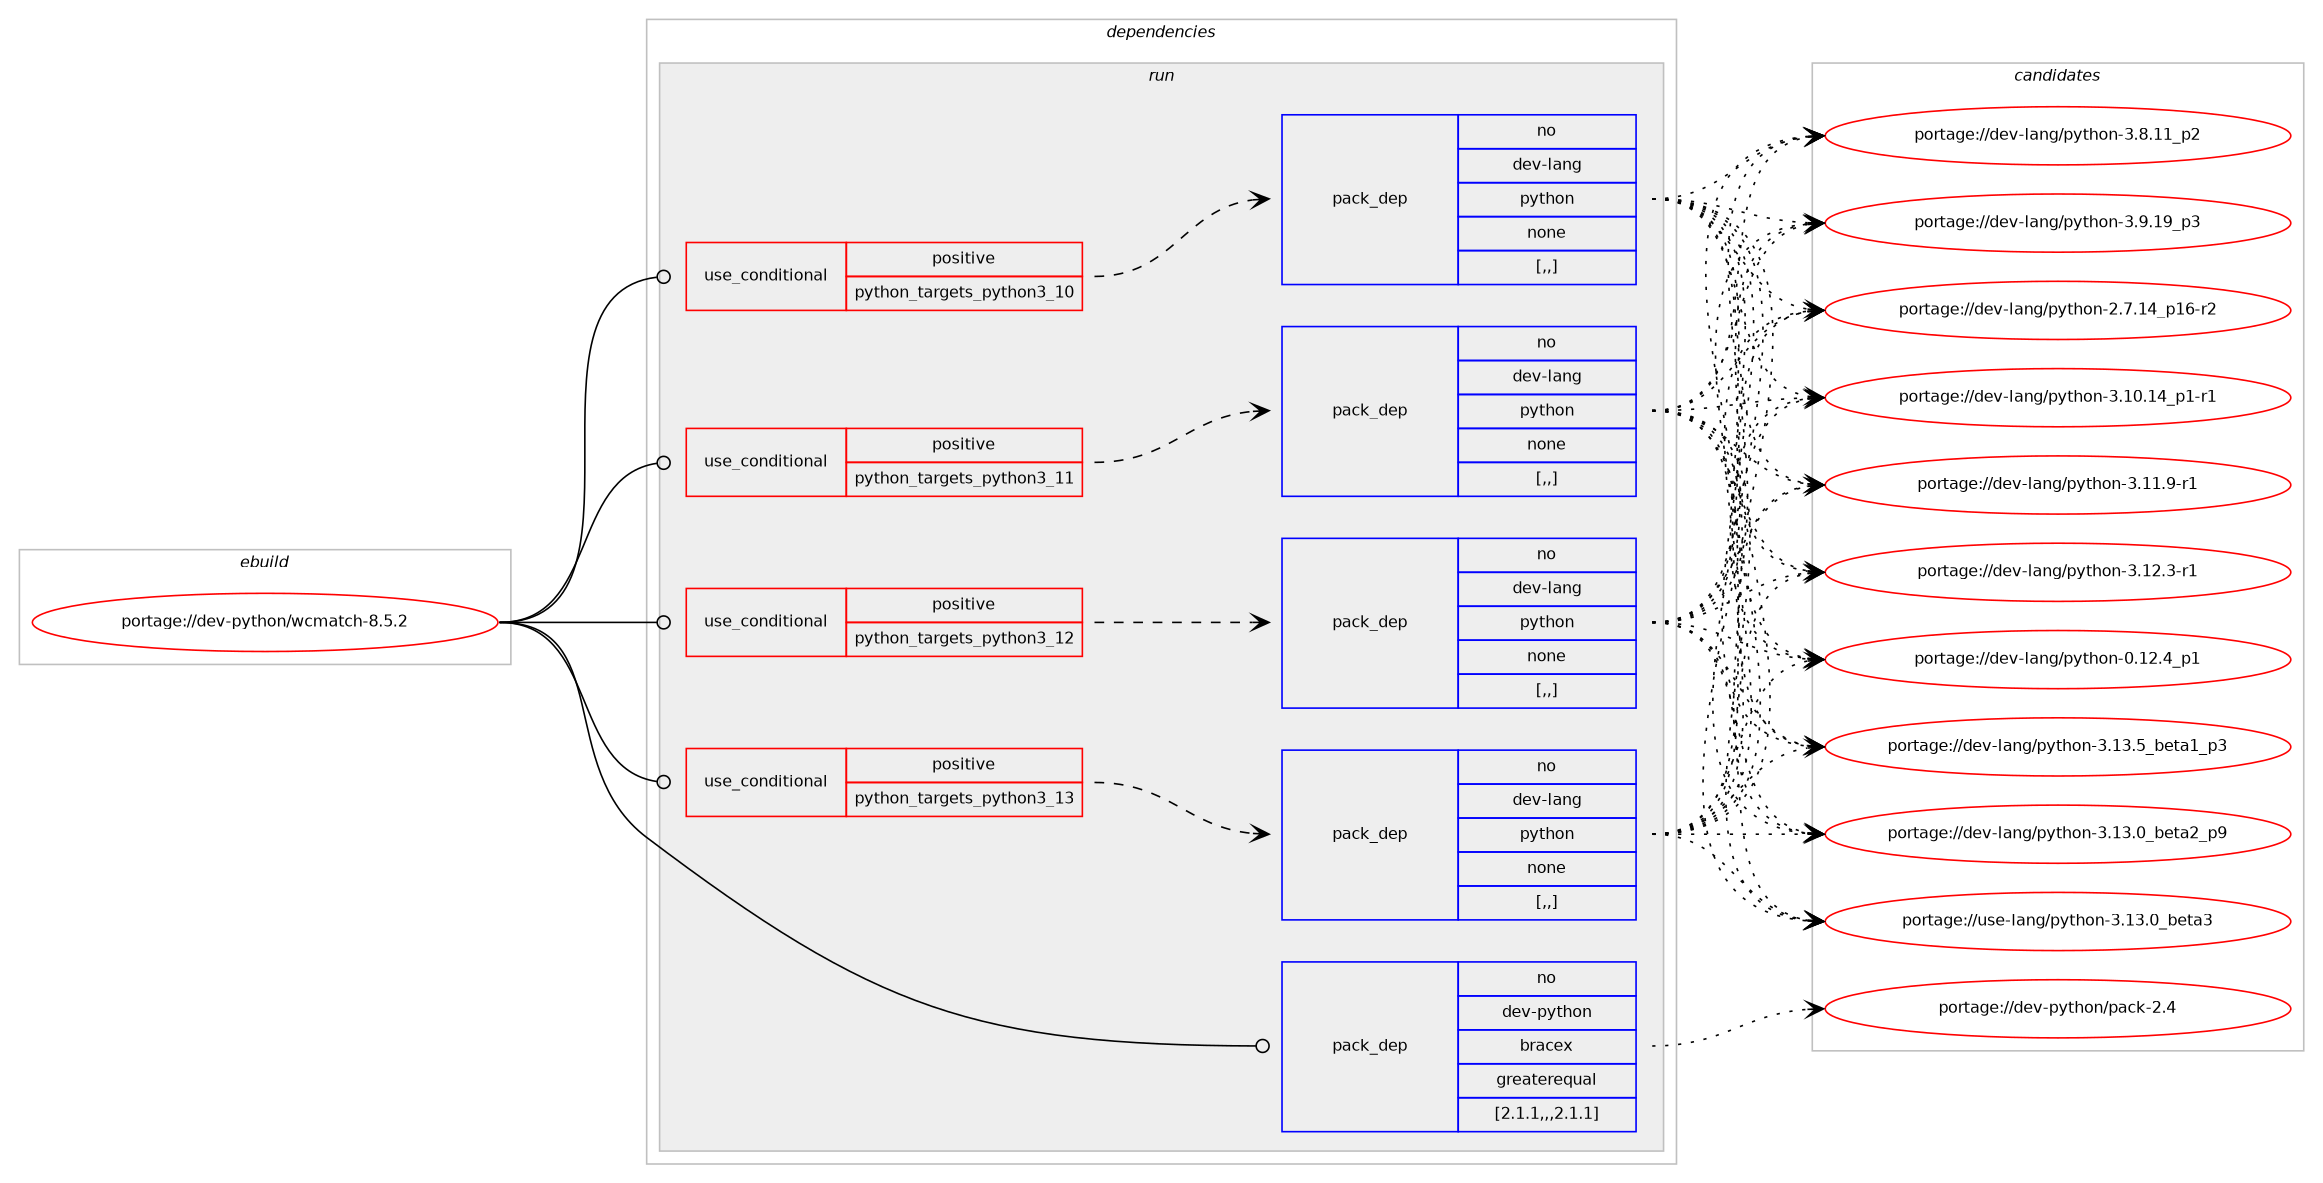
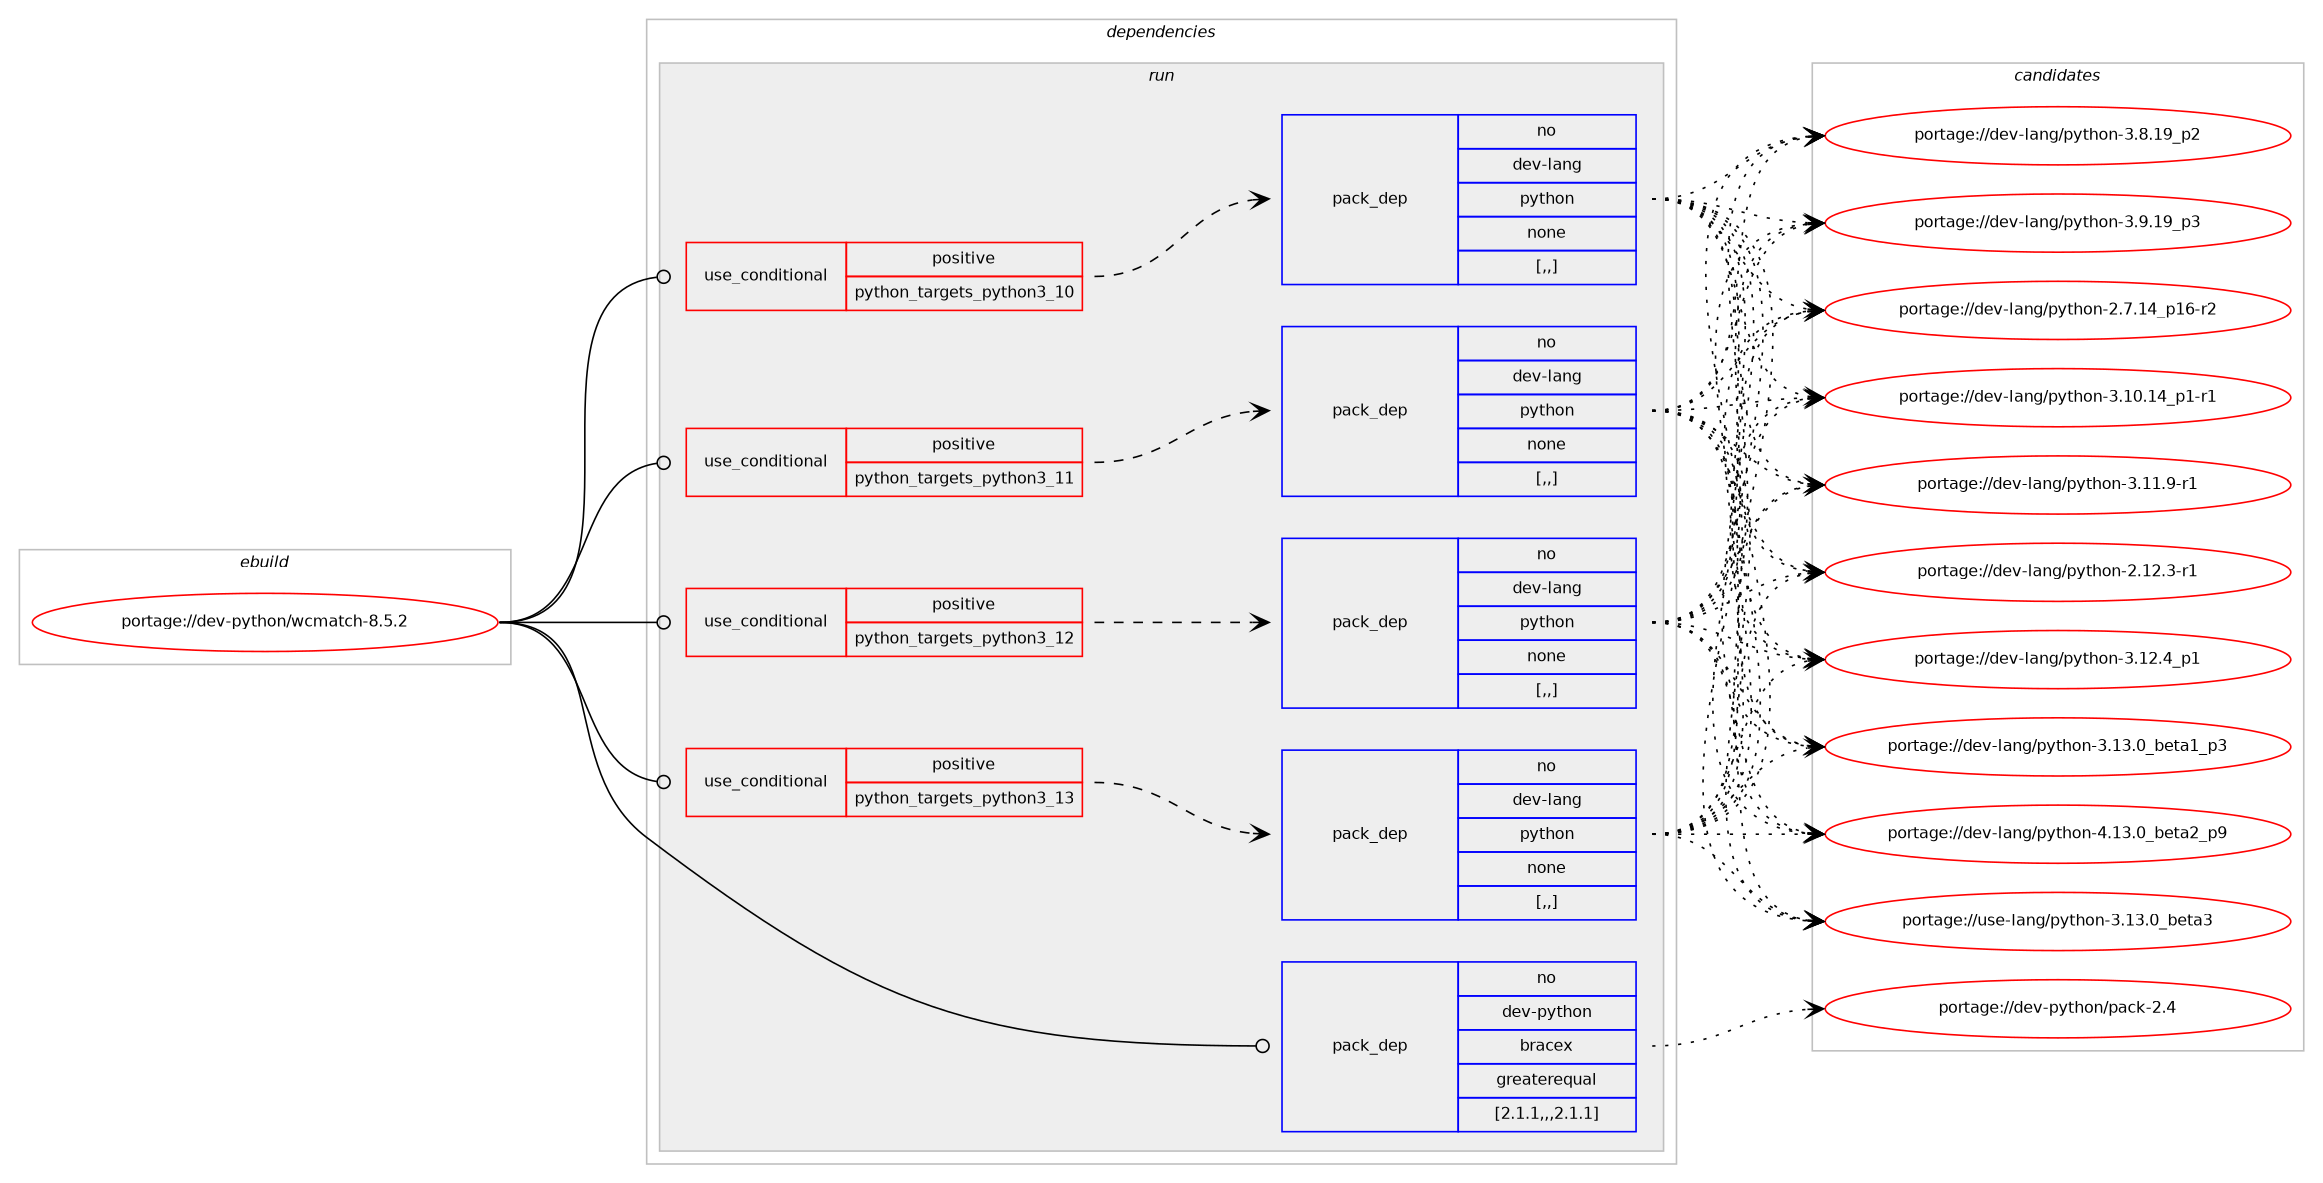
node "portage://dev-lang/python-3.8.11_p2": label "portage://dev-lang/python-3.8.11_p2" -> "portage://dev-lang/python-3.8.19_p2"
node "portage://dev-lang/python-3.12.3-r1": label "portage://dev-lang/python-3.12.3-r1" -> "portage://dev-lang/python-2.12.3-r1"
node "portage://dev-lang/python-0.12.4_p1": label "portage://dev-lang/python-0.12.4_p1" -> "portage://dev-lang/python-3.12.4_p1"
node "portage://dev-lang/python-3.13.5_beta1_p3": label "portage://dev-lang/python-3.13.5_beta1_p3" -> "portage://dev-lang/python-3.13.0_beta1_p3"
node "portage://dev-lang/python-3.13.0_beta2_p9": label "portage://dev-lang/python-3.13.0_beta2_p9" -> "portage://dev-lang/python-4.13.0_beta2_p9"
